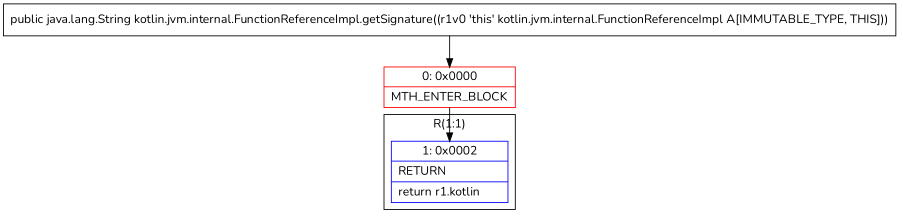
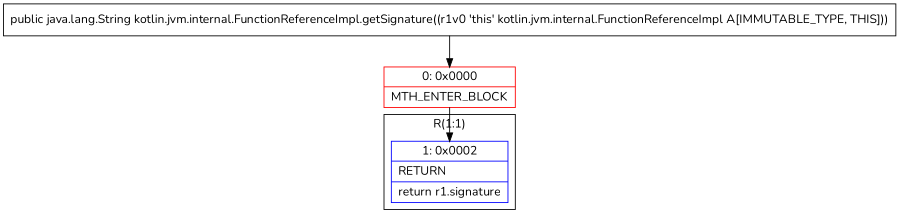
node "1: 0x0002": text "return r1.kotlin" -> "return r1.signature"
